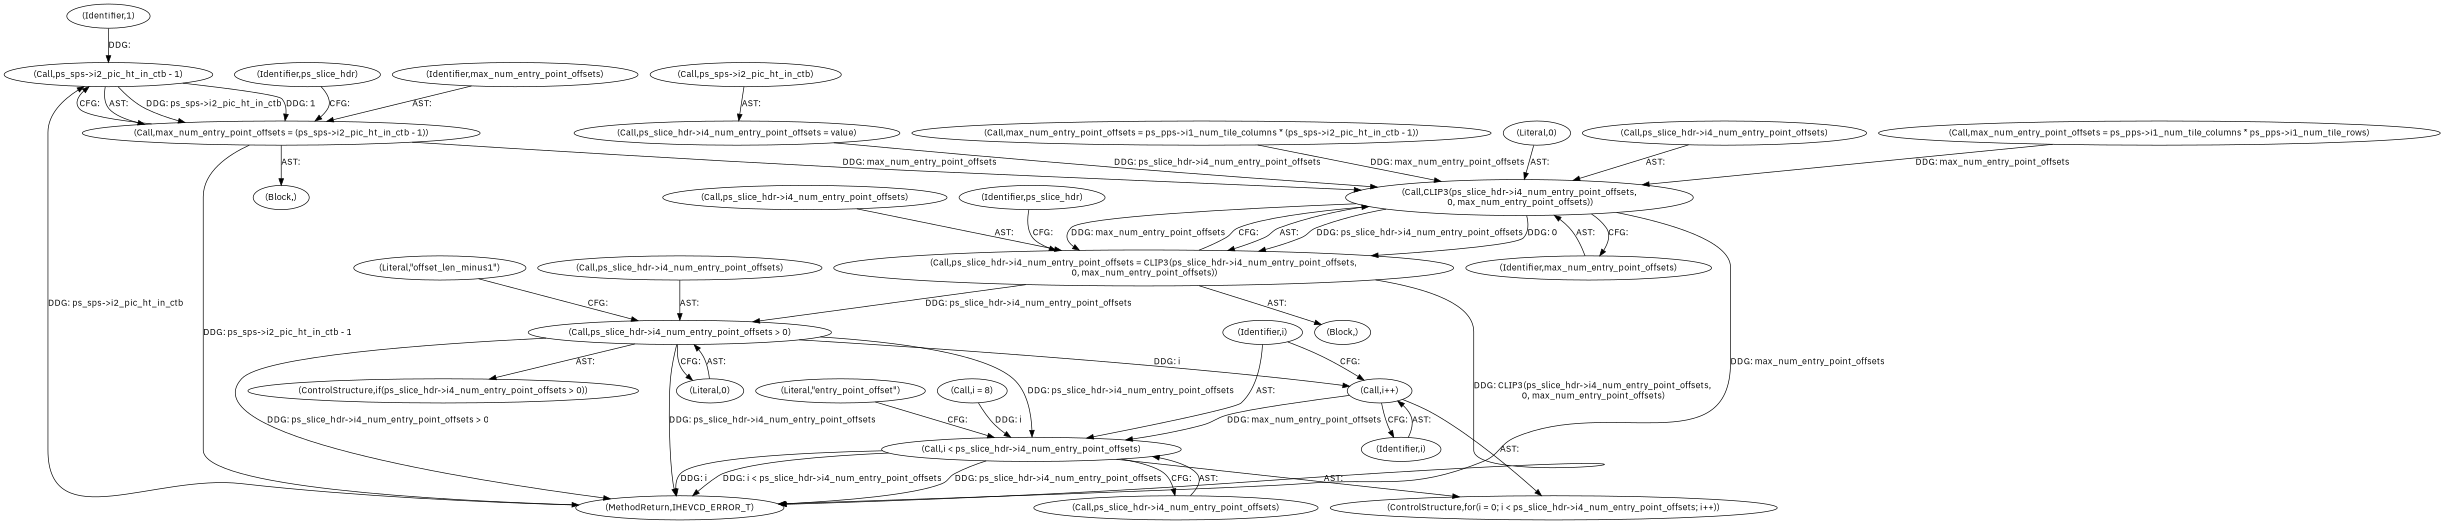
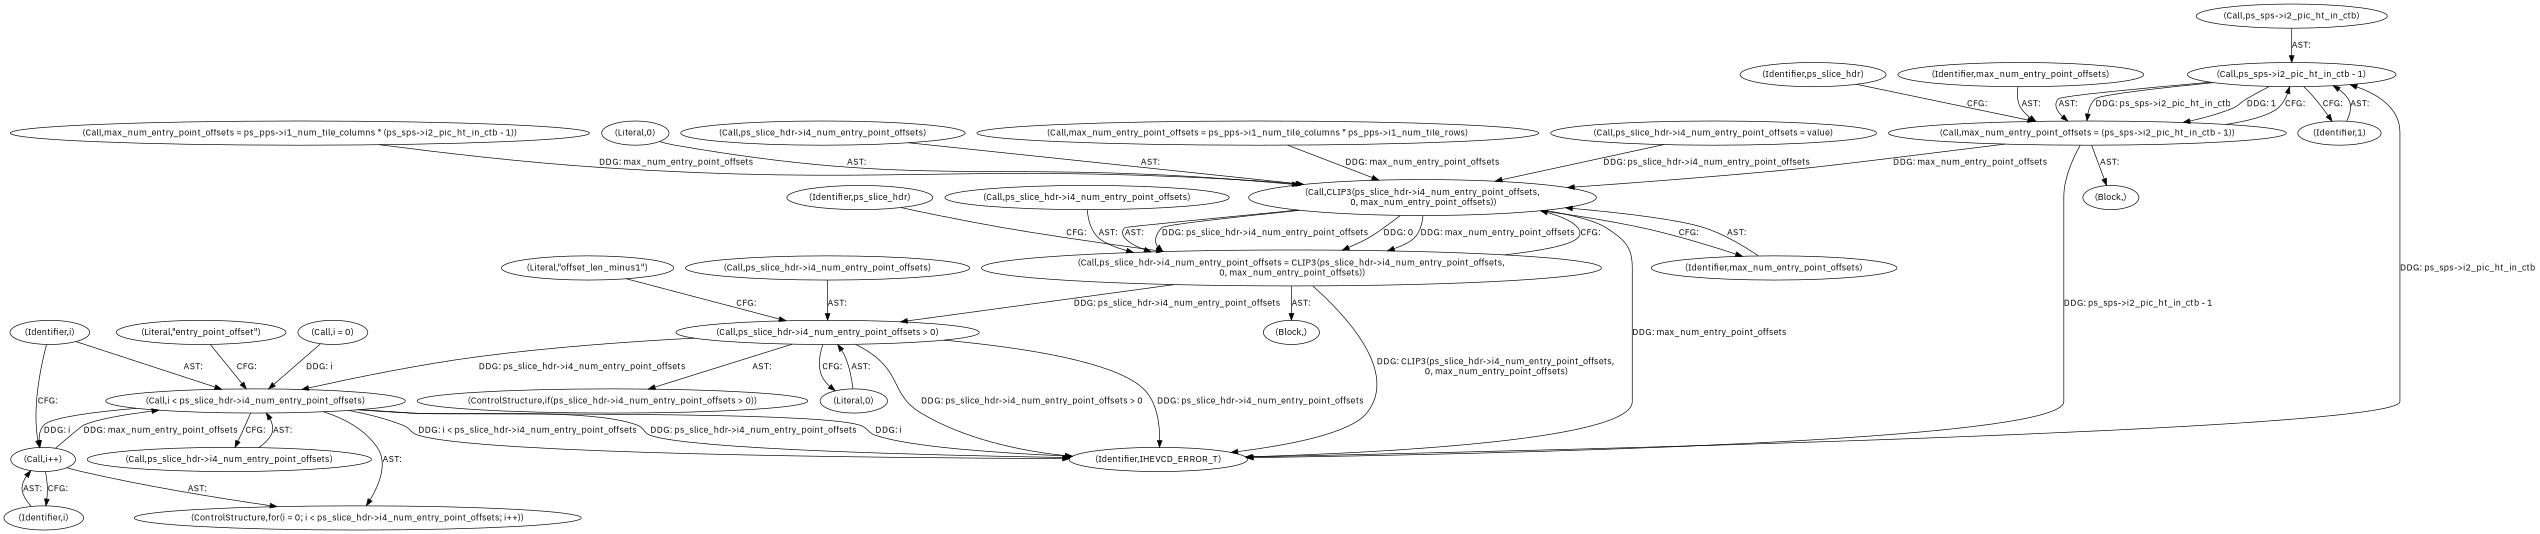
edge "(Identifier,1)" -> "(Call,ps_sps->i2_pic_ht_in_ctb - 1)": label "DDG: " -> "AST: "
edge "(Call,ps_sps->i2_pic_ht_in_ctb)" -> "(Call,ps_slice_hdr->i4_num_entry_point_offsets = value)": now "(Call,ps_sps->i2_pic_ht_in_ctb)" -> "(Call,ps_sps->i2_pic_ht_in_ctb - 1)"
edge "(Call,ps_sps->i2_pic_ht_in_ctb - 1)" -> "(Identifier,1)": added, label "CFG:"
edge "(Call,ps_slice_hdr->i4_num_entry_point_offsets > 0)" -> "(Call,i++)": now "(Call,i < ps_slice_hdr->i4_num_entry_point_offsets)" -> "(Call,i++)"
node "(Call,i = 8)": label "(Call,i = 8)" -> "(Call,i = 0)"
node "(MethodReturn,IHEVCD_ERROR_T)": label "(MethodReturn,IHEVCD_ERROR_T)" -> "(Identifier,IHEVCD_ERROR_T)"
